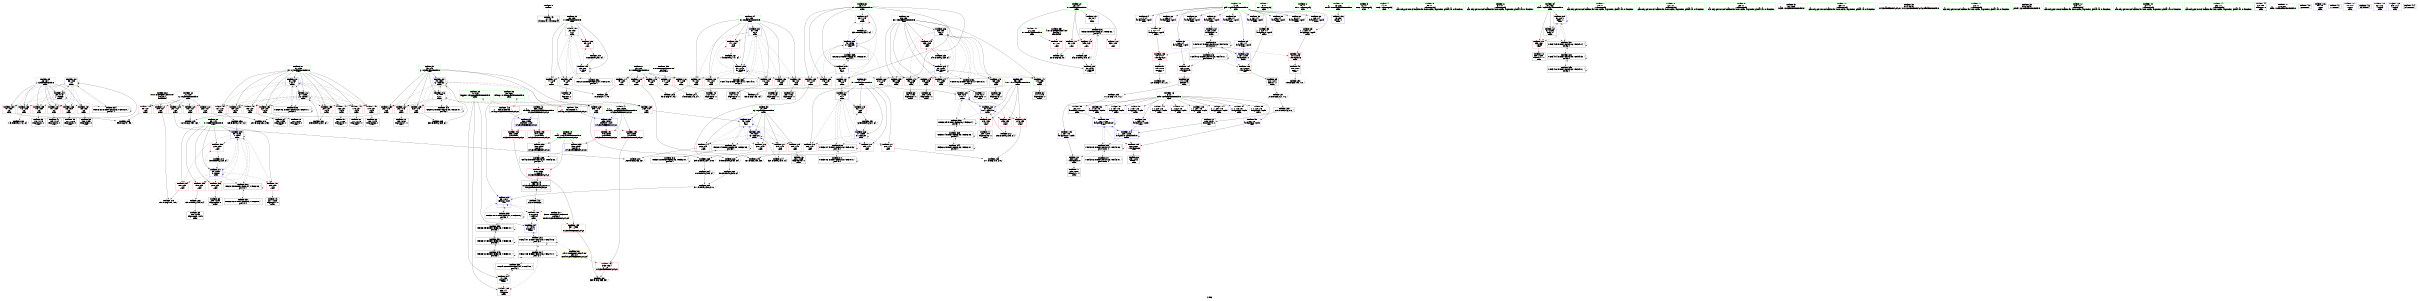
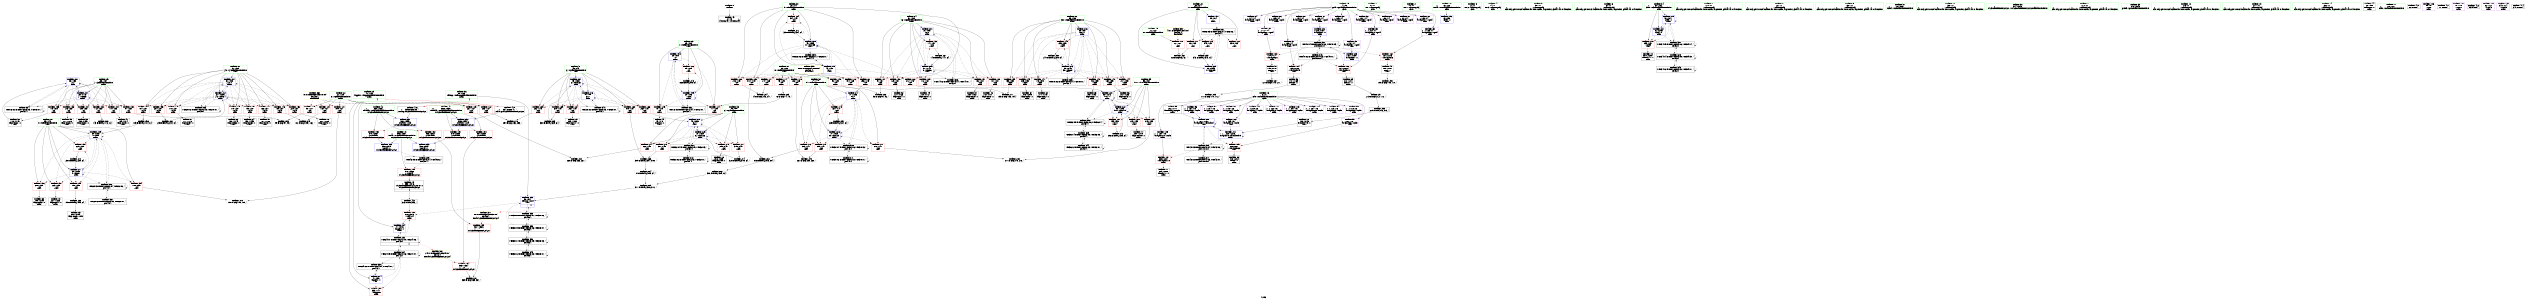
edge "NodeID: 124" -> "NodeID: 283": reversed
node "NodeID: 71": removed
node "NodeID: 214": text "main" -> "str"
